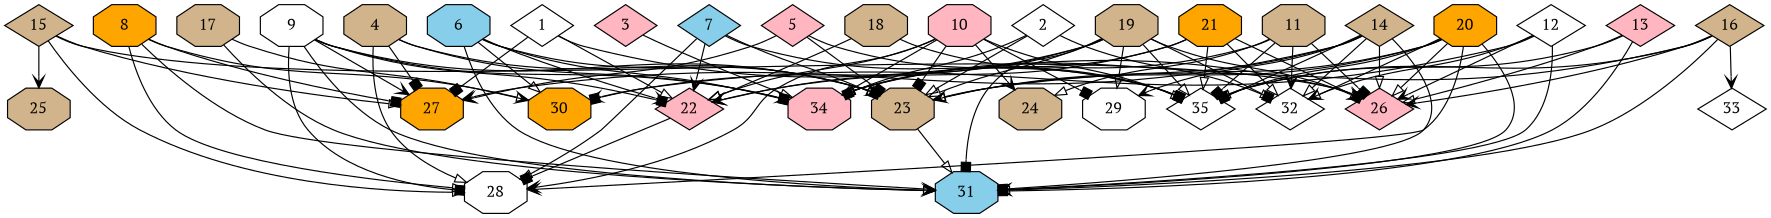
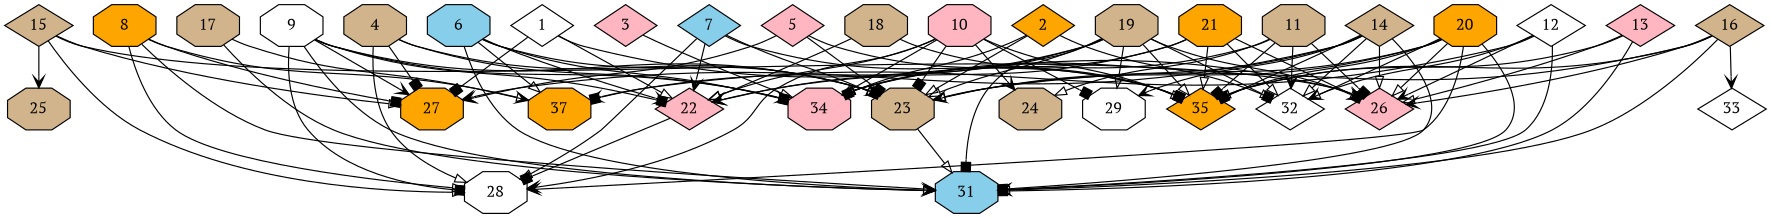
node "2": fillcolor white -> orange
node "30": label "30" -> "37"
node "35": fillcolor white -> orange
